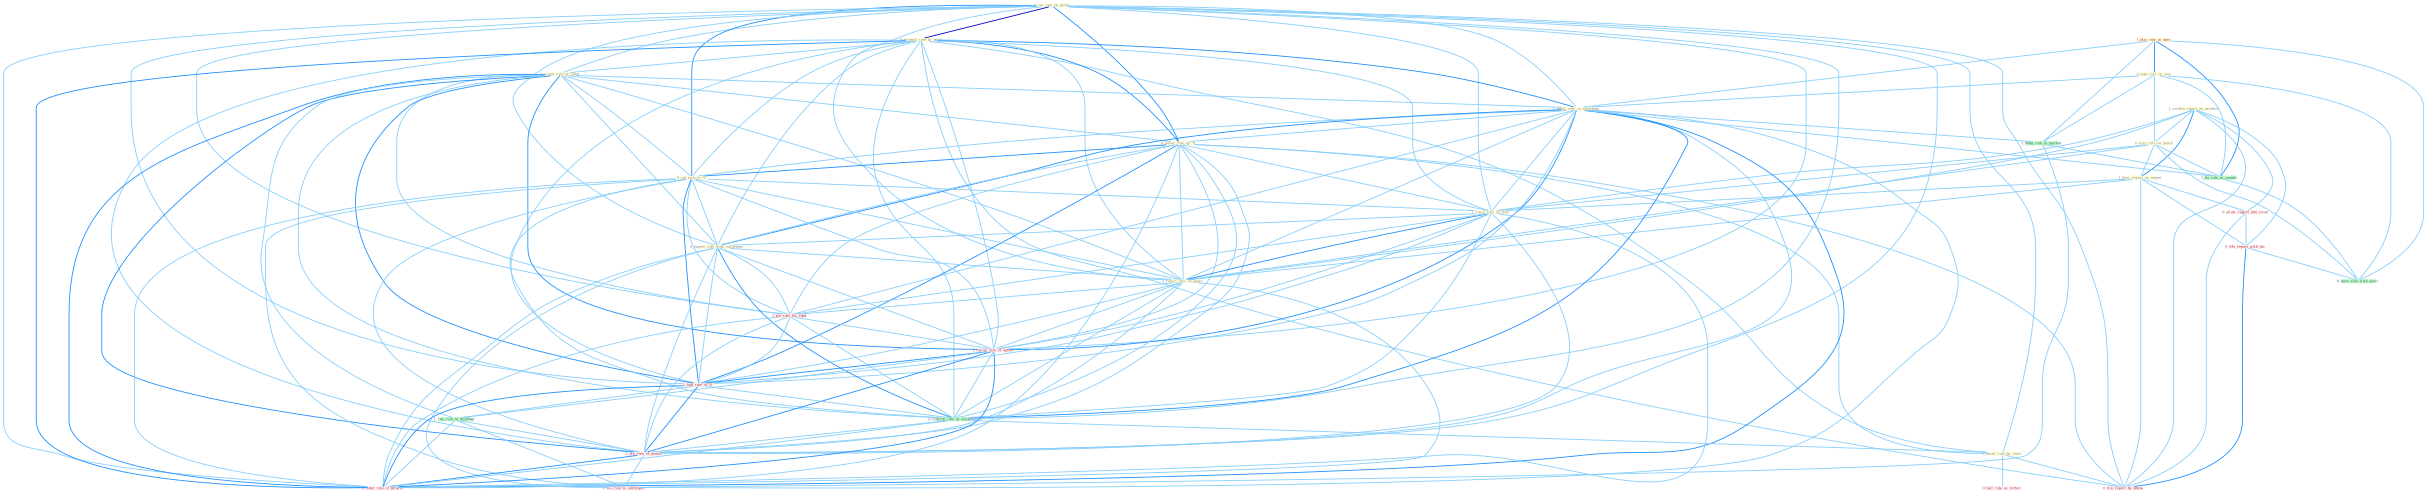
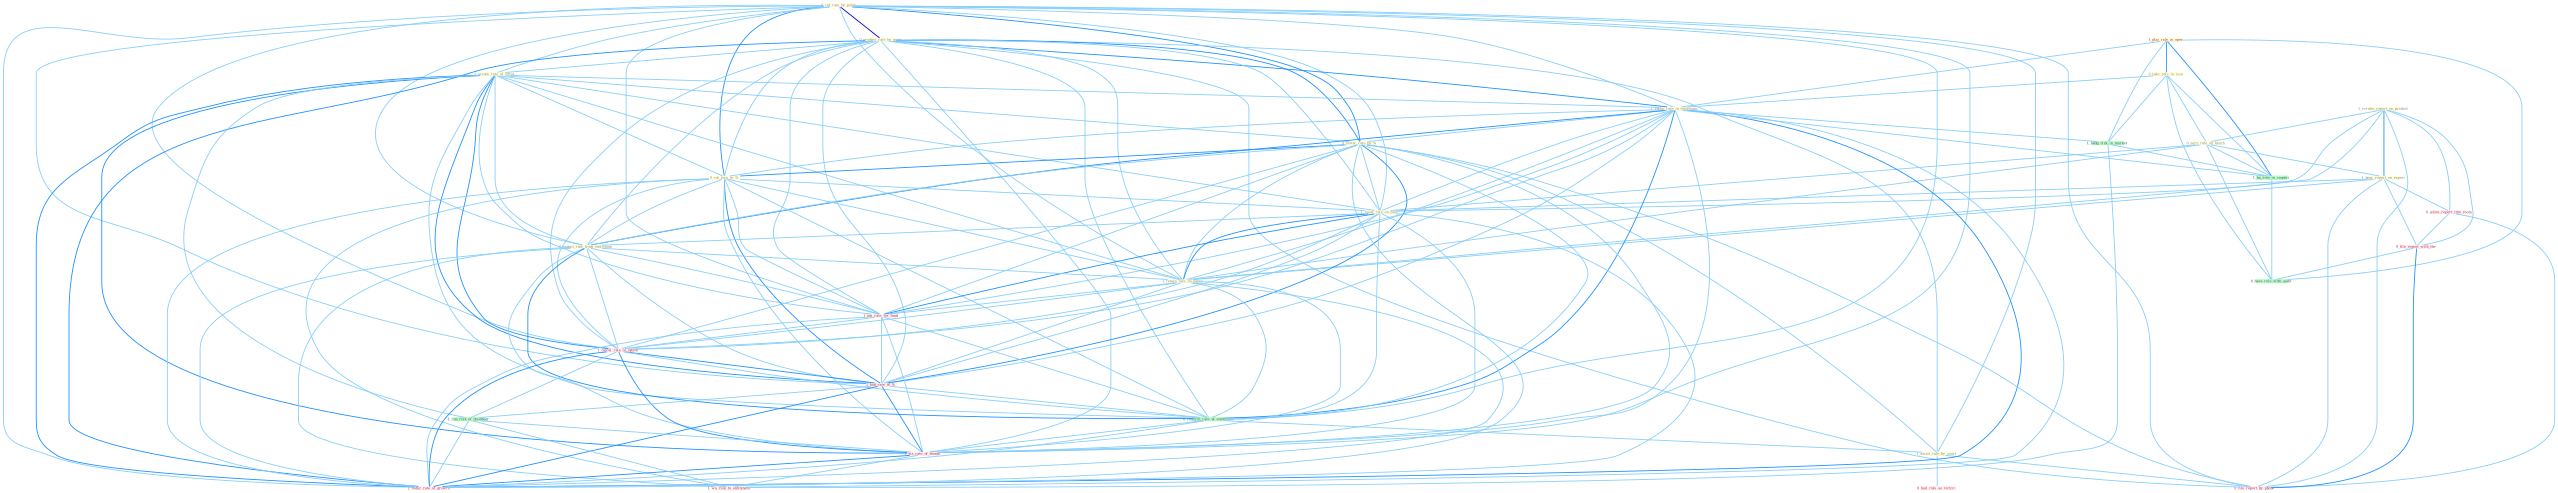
edge "1_assum_rate_of_inflat" -- "1_reset_rate_on_note": added
edge "0_product_rate_by_point" -- "1_pai_rate_for_fund": added
edge "1_reset_rate_on_note" -- "1_pai_rate_for_fund": color #87cefa -> #1e90ff
edge "1_reduc_rate_in_entitynam" -- "1_calcul_rate_of_option": color #1e90ff -> #87cefa
